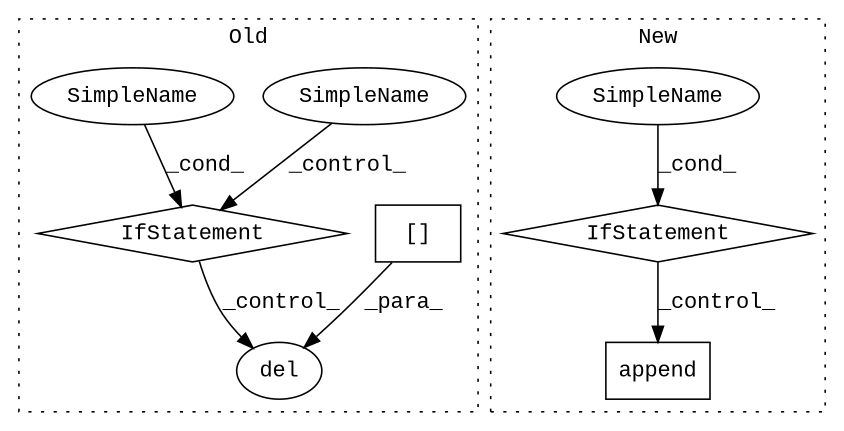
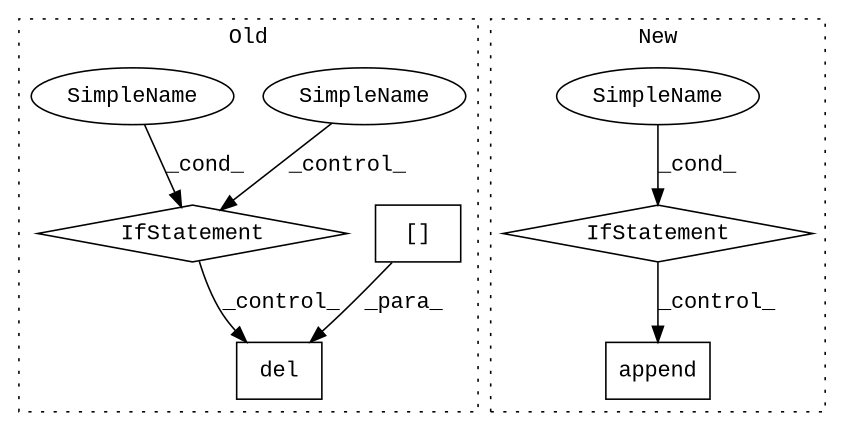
node "del": shape ellipse -> box
